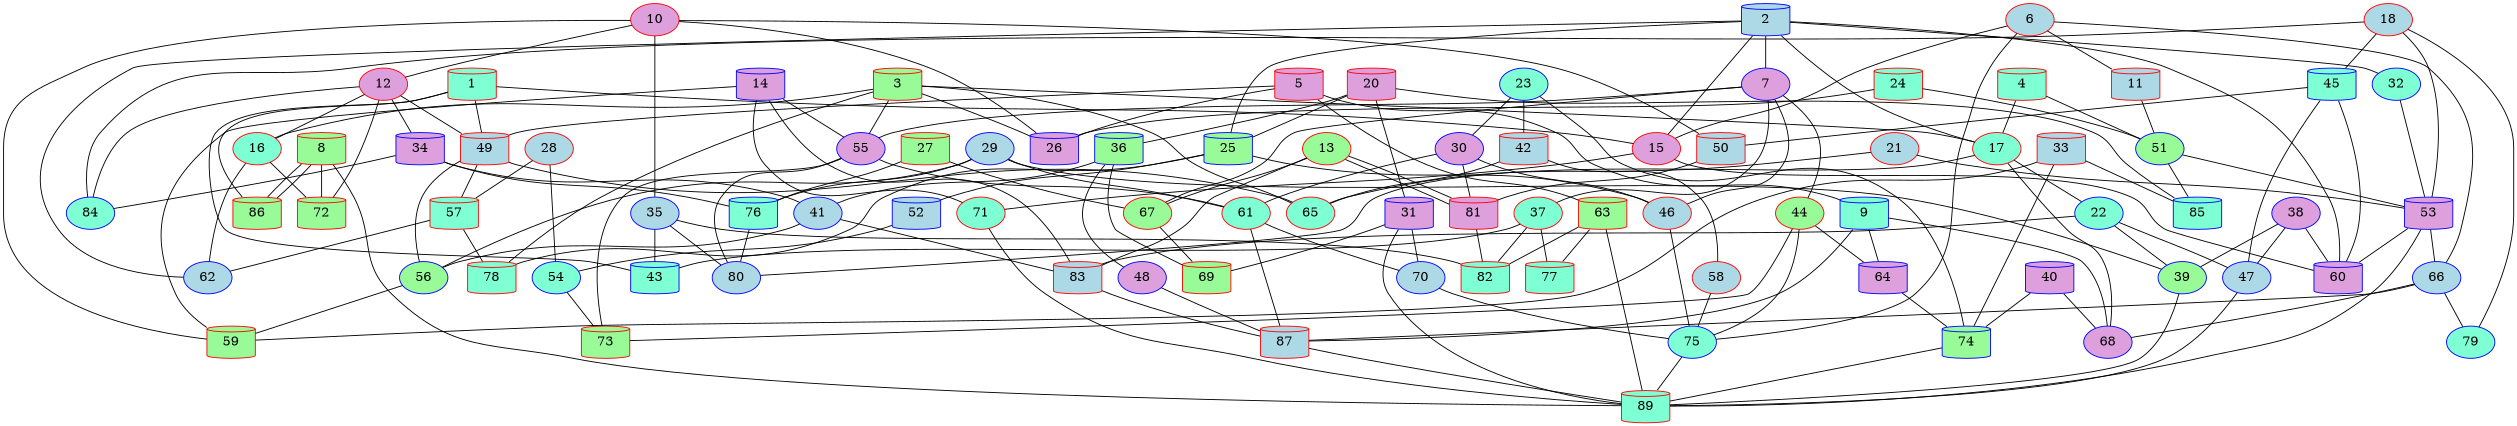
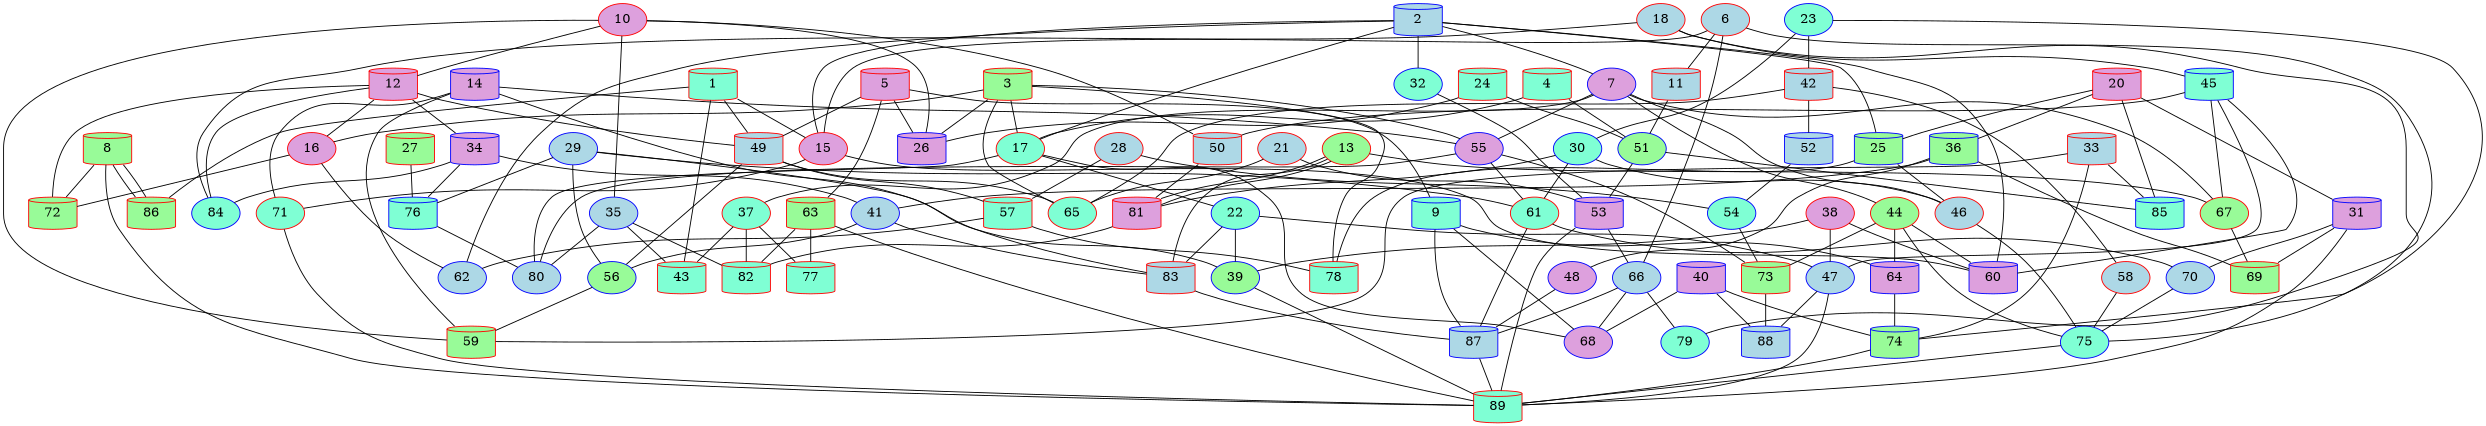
node "12": shape ellipse -> cylinder
edge "18" -- "53": removed
node "16": fillcolor aquamarine -> plum
node "30": fillcolor plum -> aquamarine
edge "25" -- "52": now "42" -- "52"
edge "27" -- "67": now "45" -- "67"
node "38": color blue -> red
edge "53" -- "60": now "44" -- "60"
node "43": color blue -> red
node "87": color red -> blue
node "88": added
